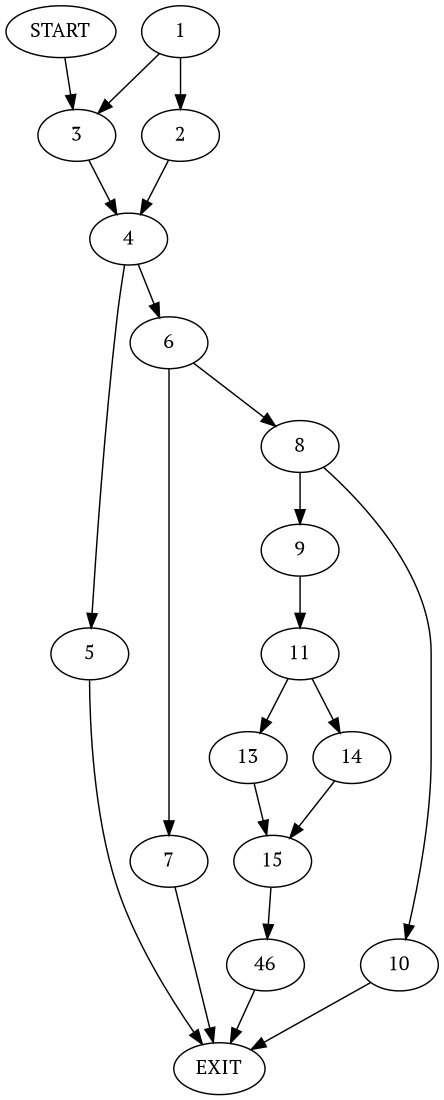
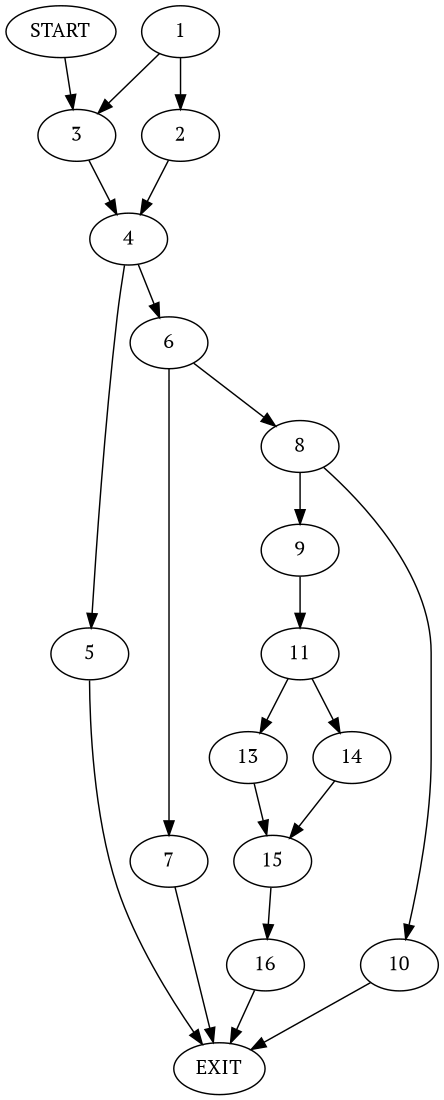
node "46": label "46" -> "16"
